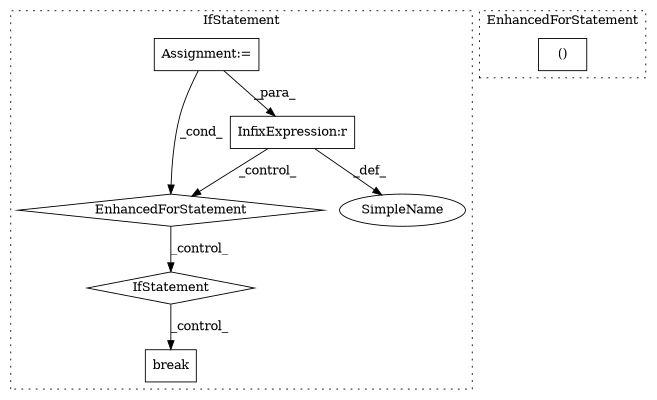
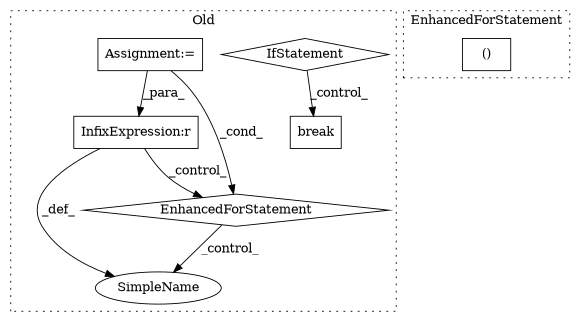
cluster "IfStatement": label "IfStatement" -> "Old"
edge "EnhancedForStatement" -> "IfStatement": now "EnhancedForStatement" -> "SimpleName"
